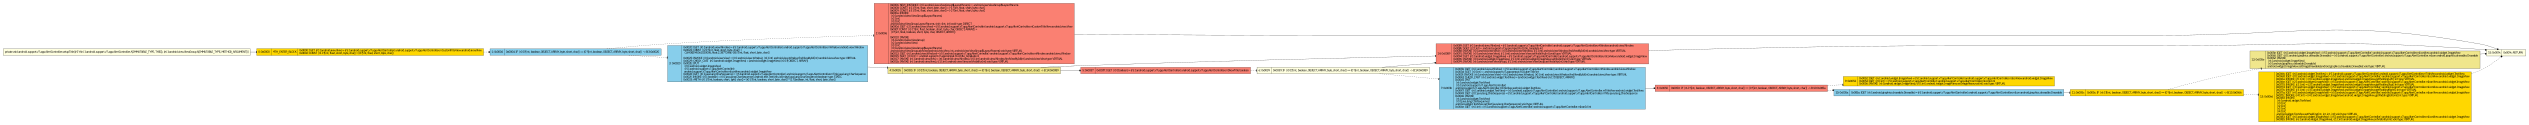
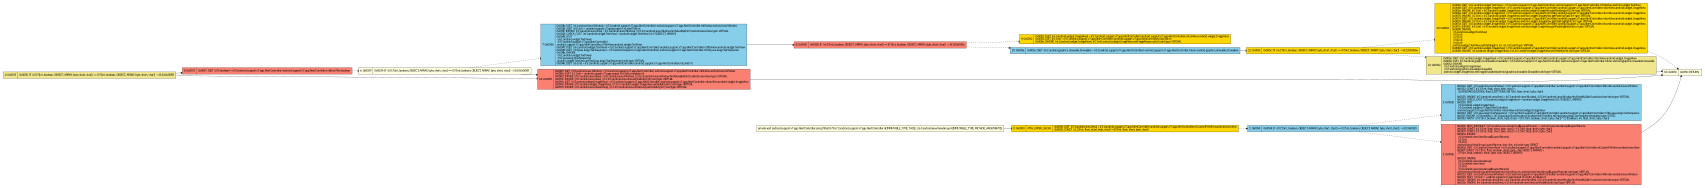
edge "3: 0x0020" -> "4: 0x0035": removed
